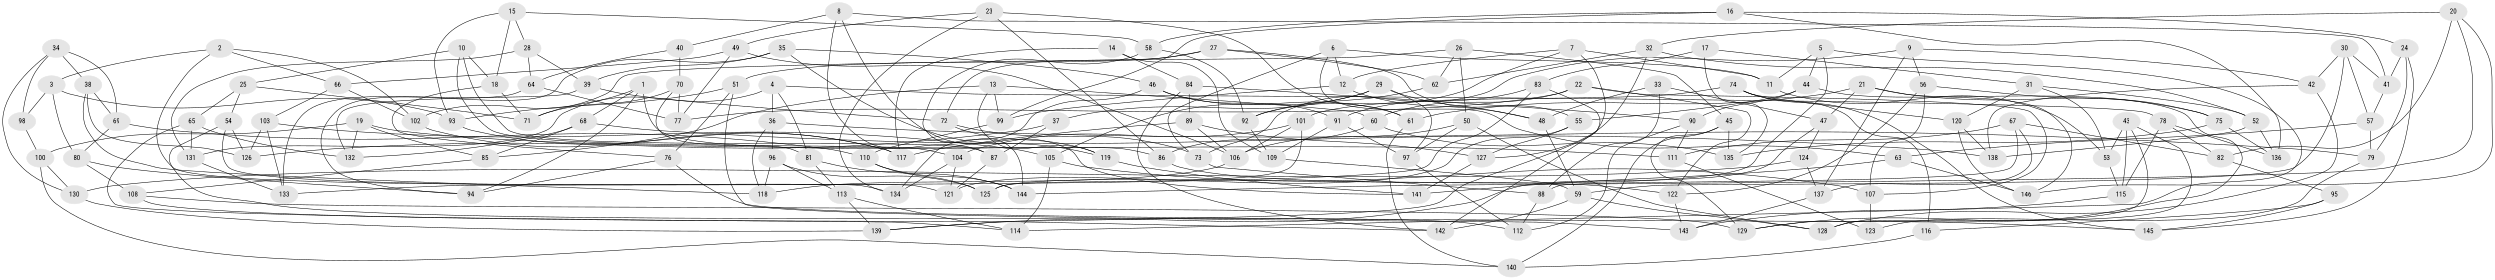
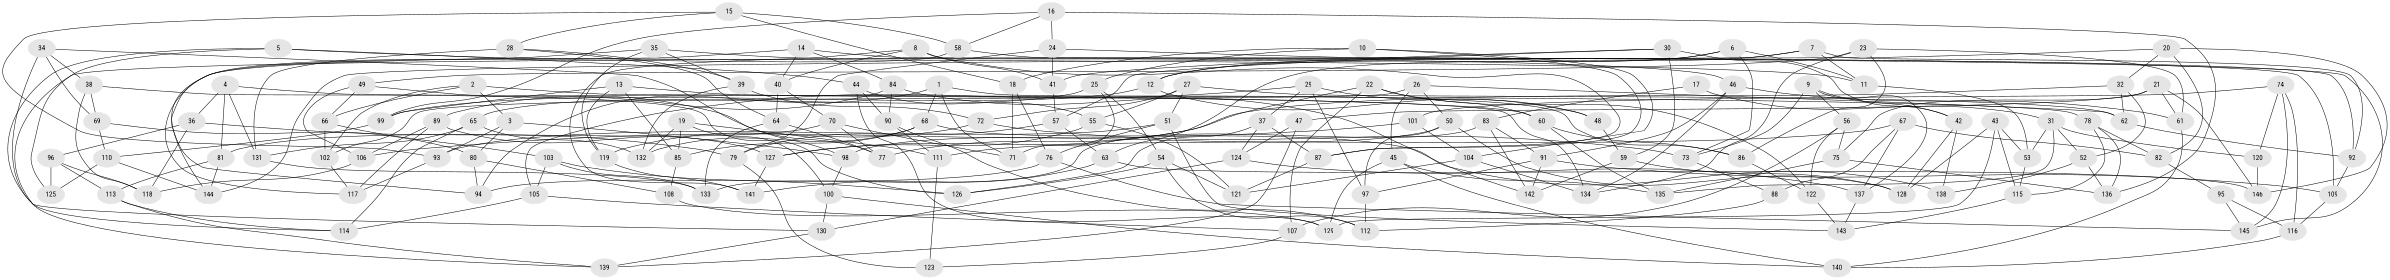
edge "14" -- "40": added
node "33": removed
edge "17" -- "135": now "31" -- "135"
edge "50" -- "106": now "50" -- "98"
edge "120" -- "138": removed
edge "37" -- "124": added
edge "109" -- "59": now "109" -- "116"
edge "101" -- "125": removed
edge "108" -- "142": now "91" -- "142"
